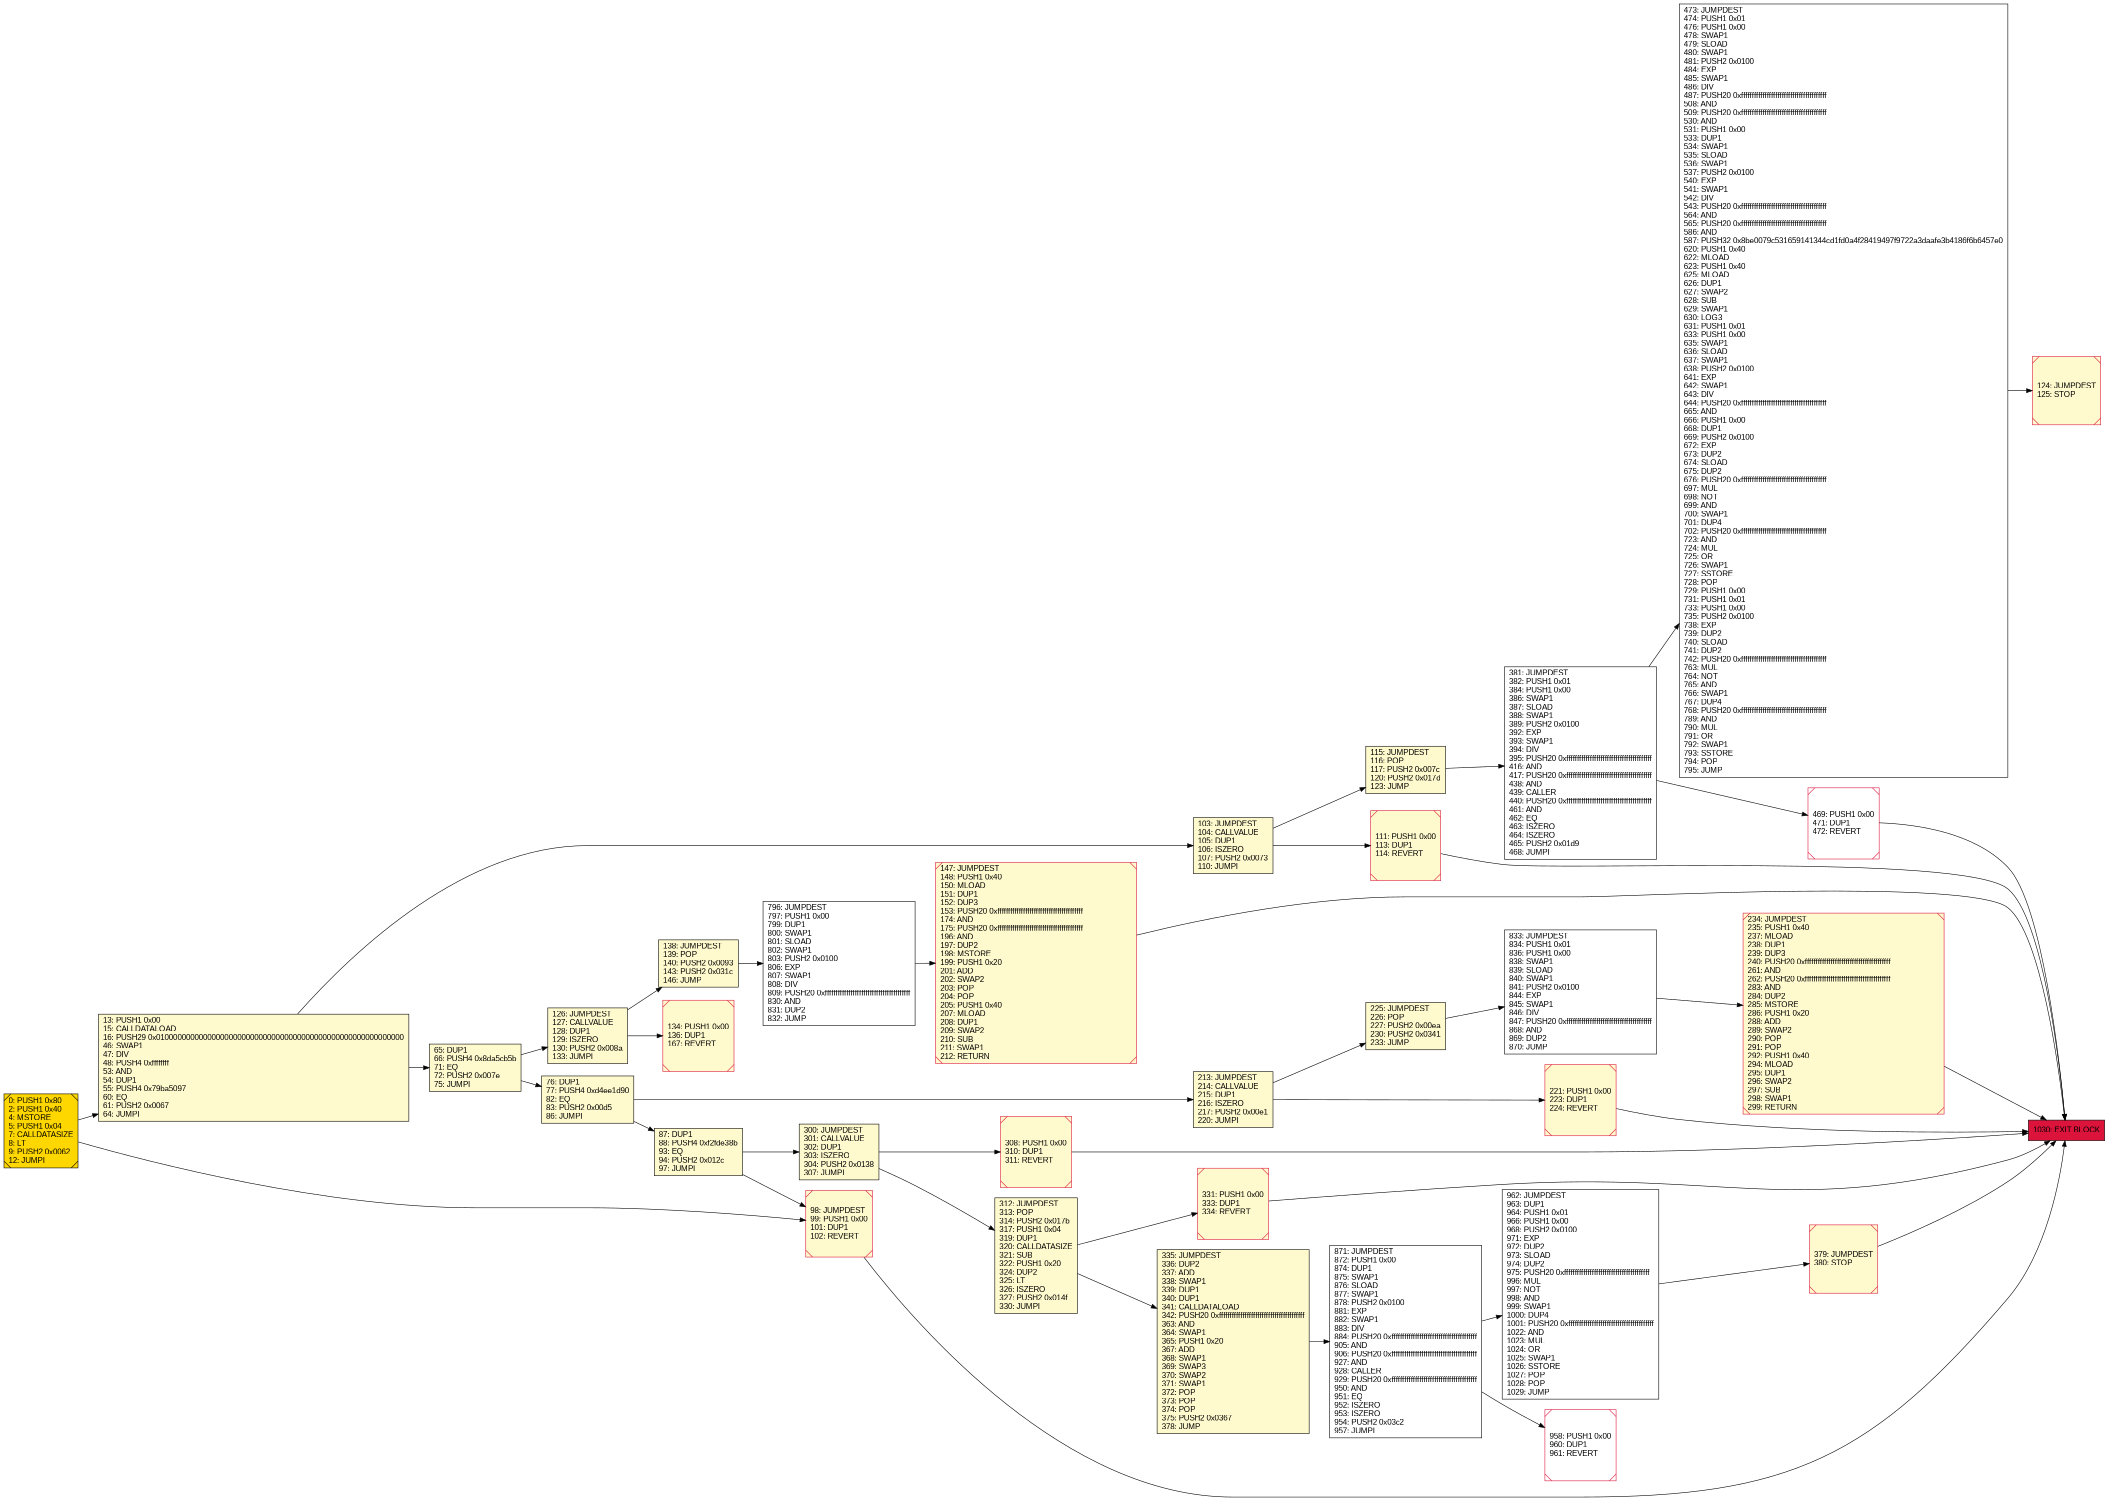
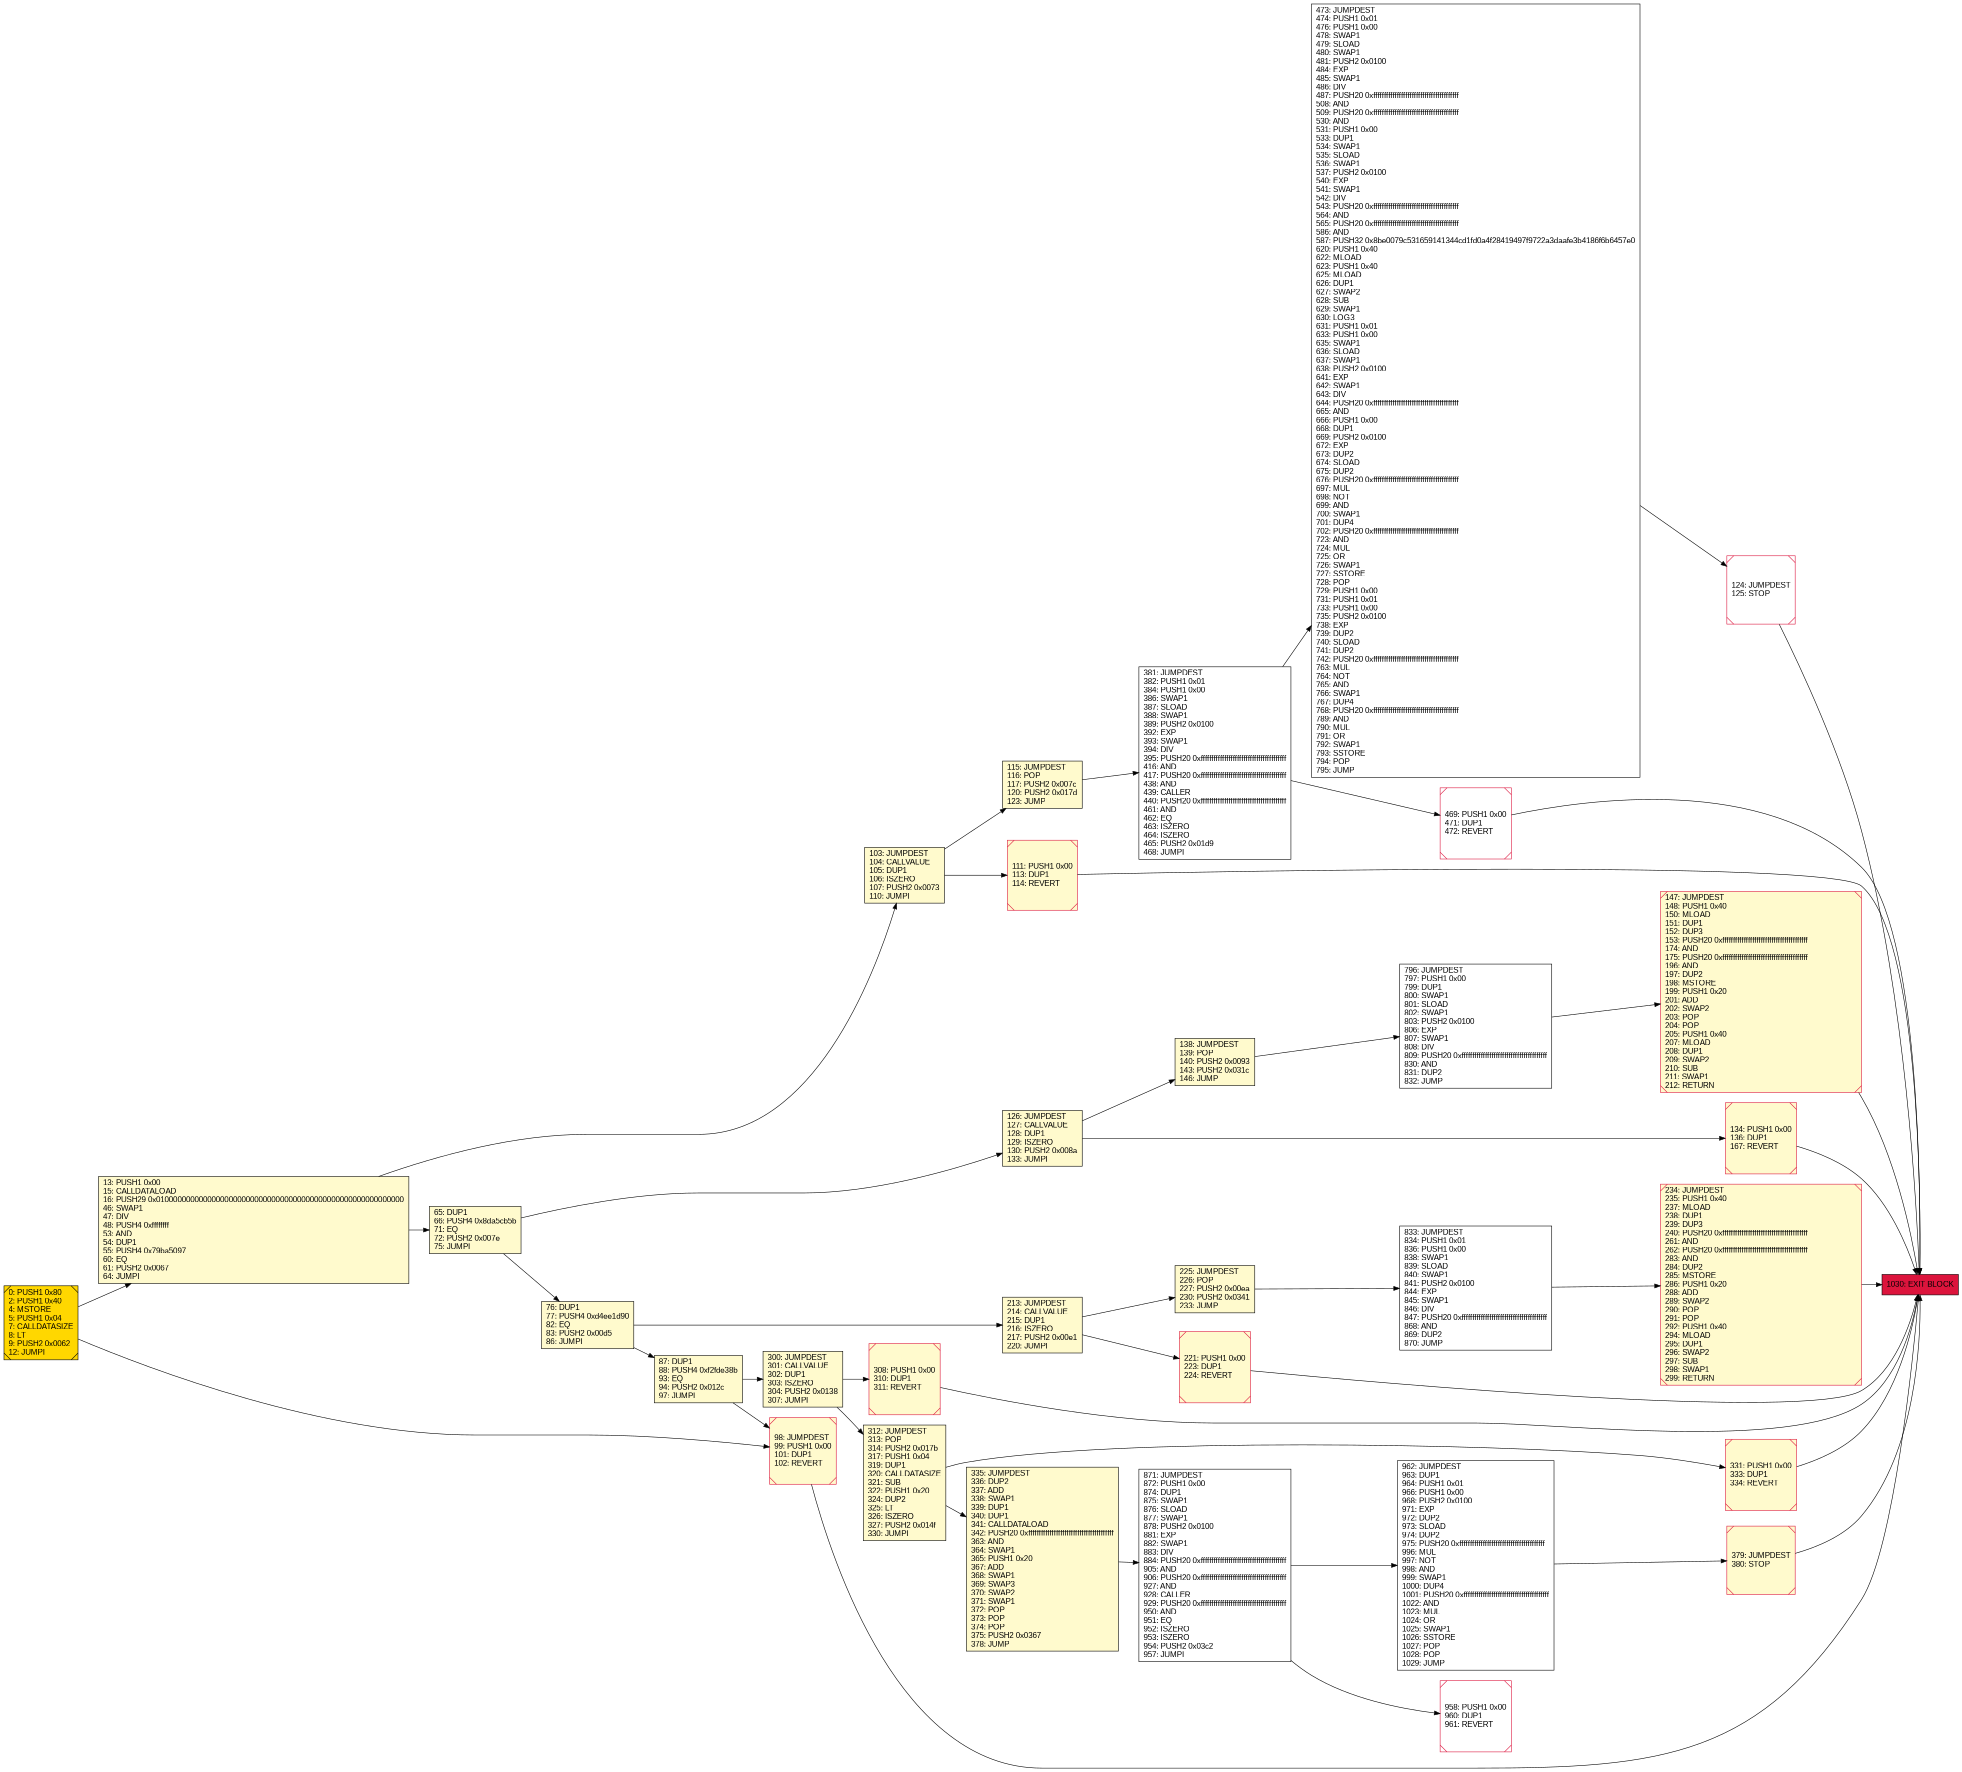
node "124: JUMPDEST 125: STOP": fillcolor lemonchiffon -> white
edge "124: JUMPDEST 125: STOP" -> "1030: EXIT BLOCK": added
edge "134: PUSH1 0x00 136: DUP1 167: REVERT" -> "1030: EXIT BLOCK": added
